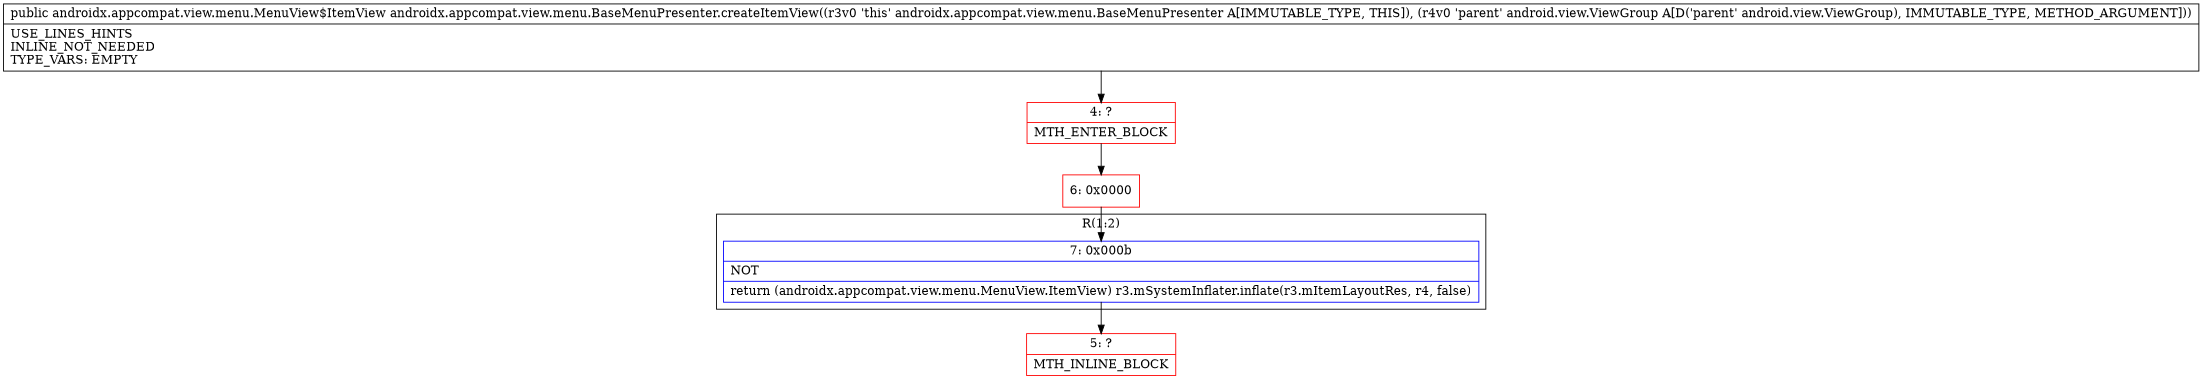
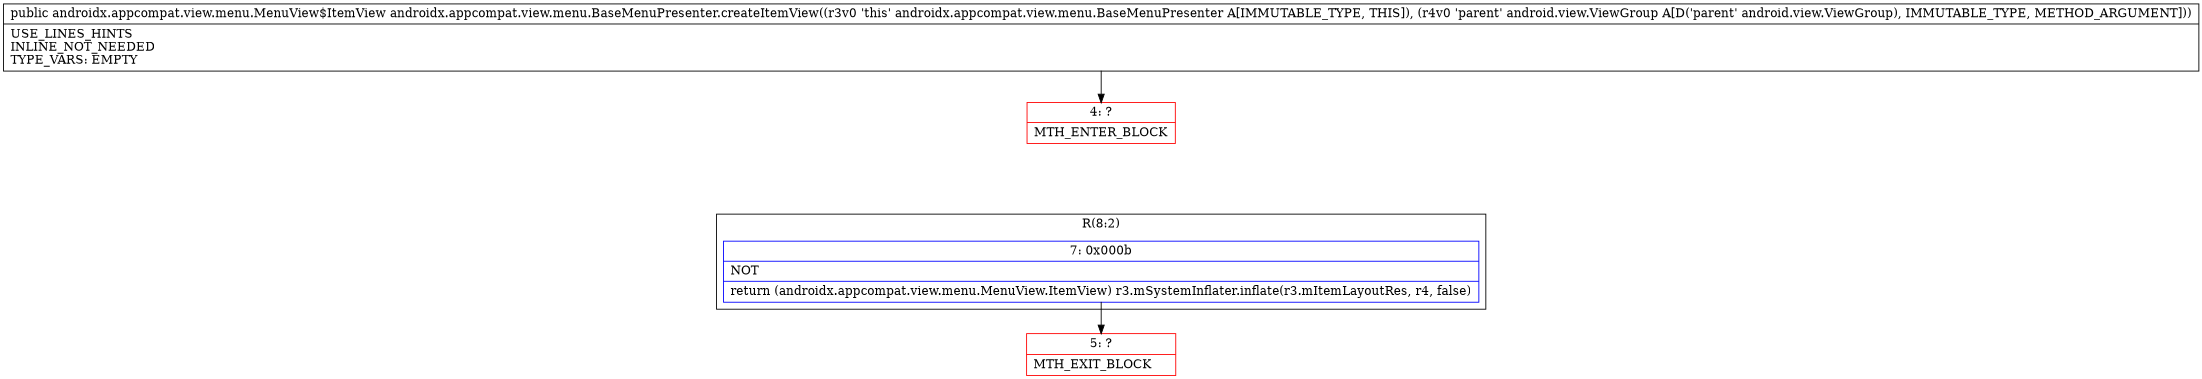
node "6: 0x0000": removed
cluster "R(1:2)": label "R(1:2)" -> "R(8:2)"
node "5: ?": text "MTH_INLINE_BLOCK" -> "MTH_EXIT_BLOCK"
